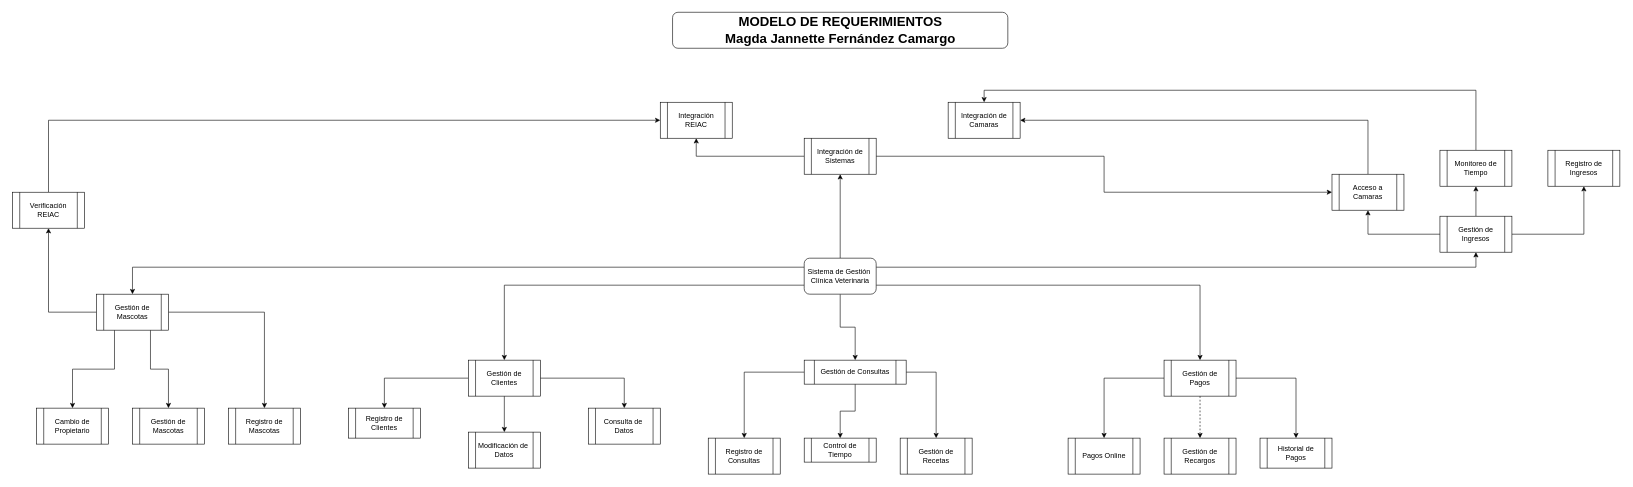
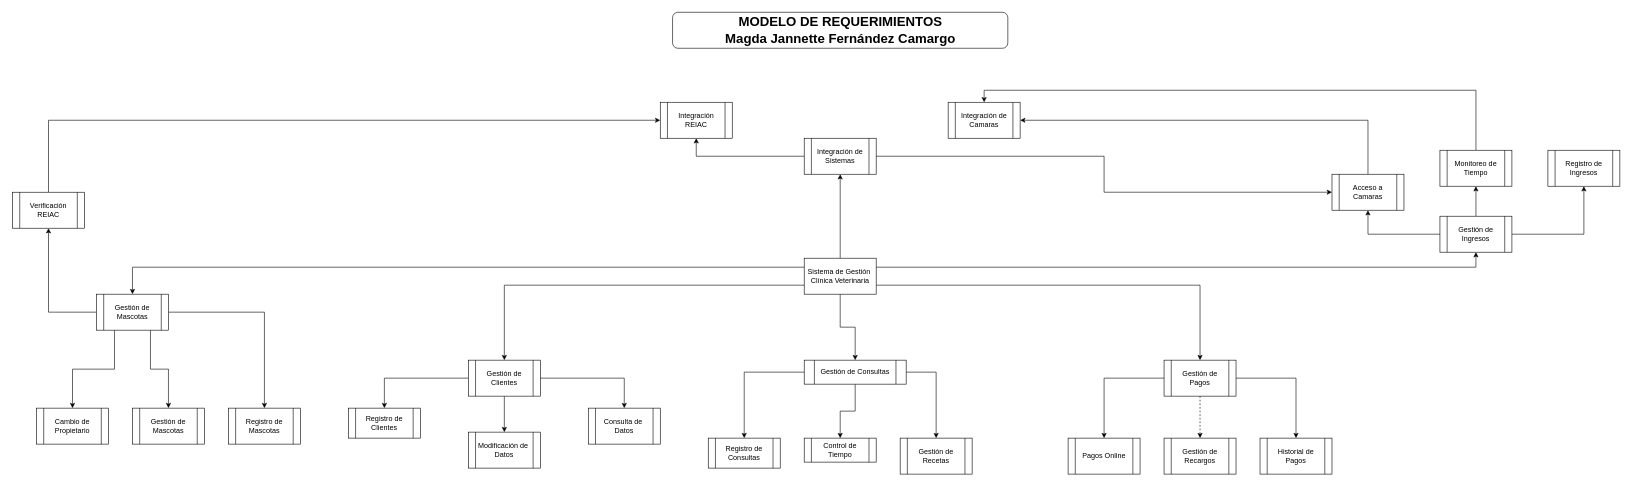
node "Sistema de Gestión Clínica Veterinaria": shape rounded rectangle -> rectangle
node "Historial de Pagos": size 72x30 -> 72x36
node "Registro de Consultas": size 72x36 -> 72x30
